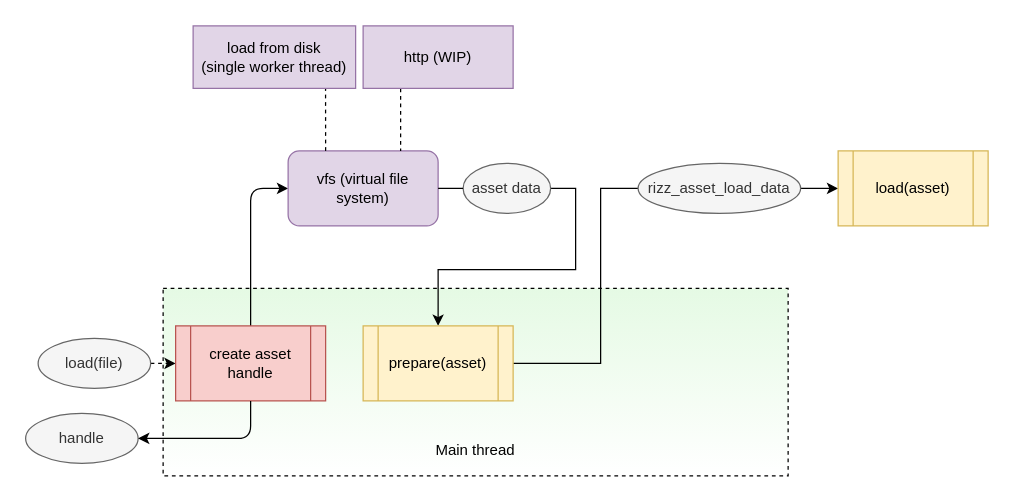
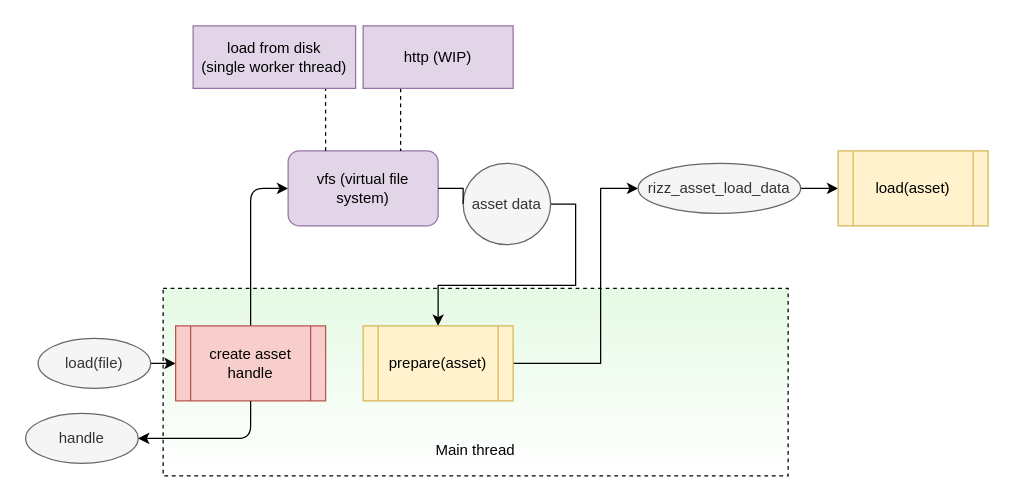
node "asset data": size 88x50 -> 88x81
edge "rizz_asset_load_data" -- "prepare(asset)": arrowhead none -> classic
edge "load(file)" -> "create asset handle": style dashed -> solid
